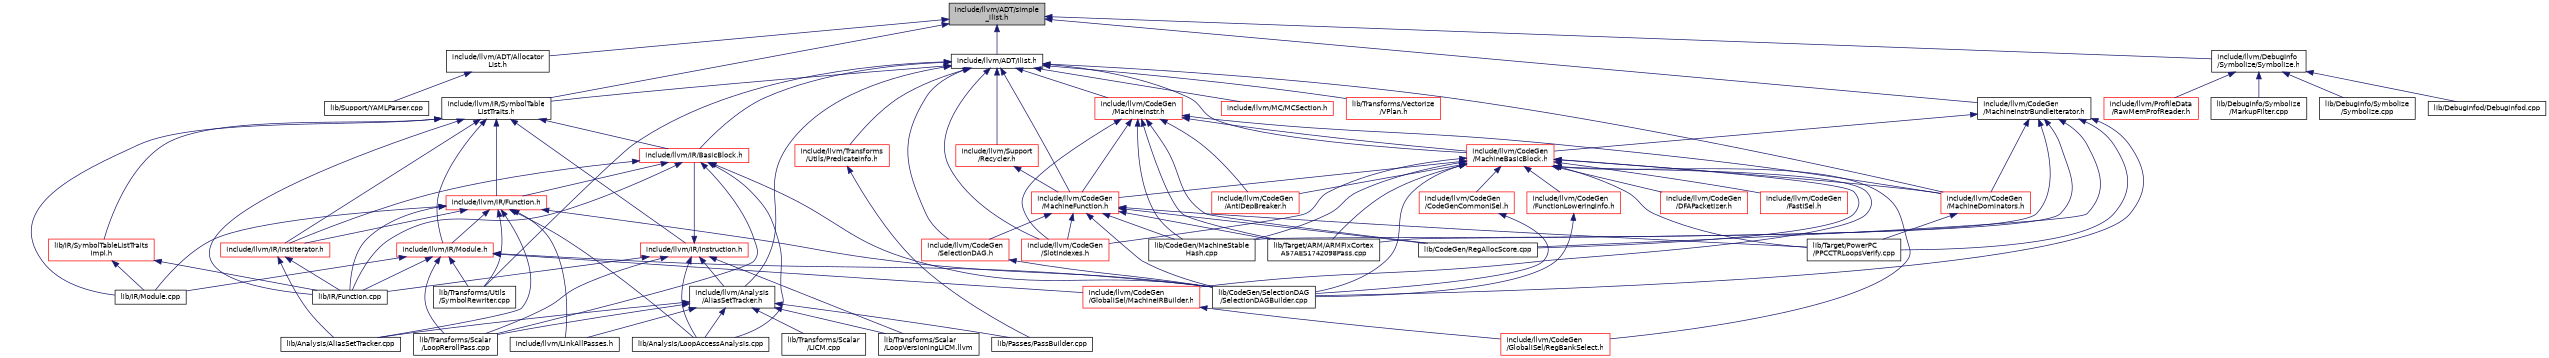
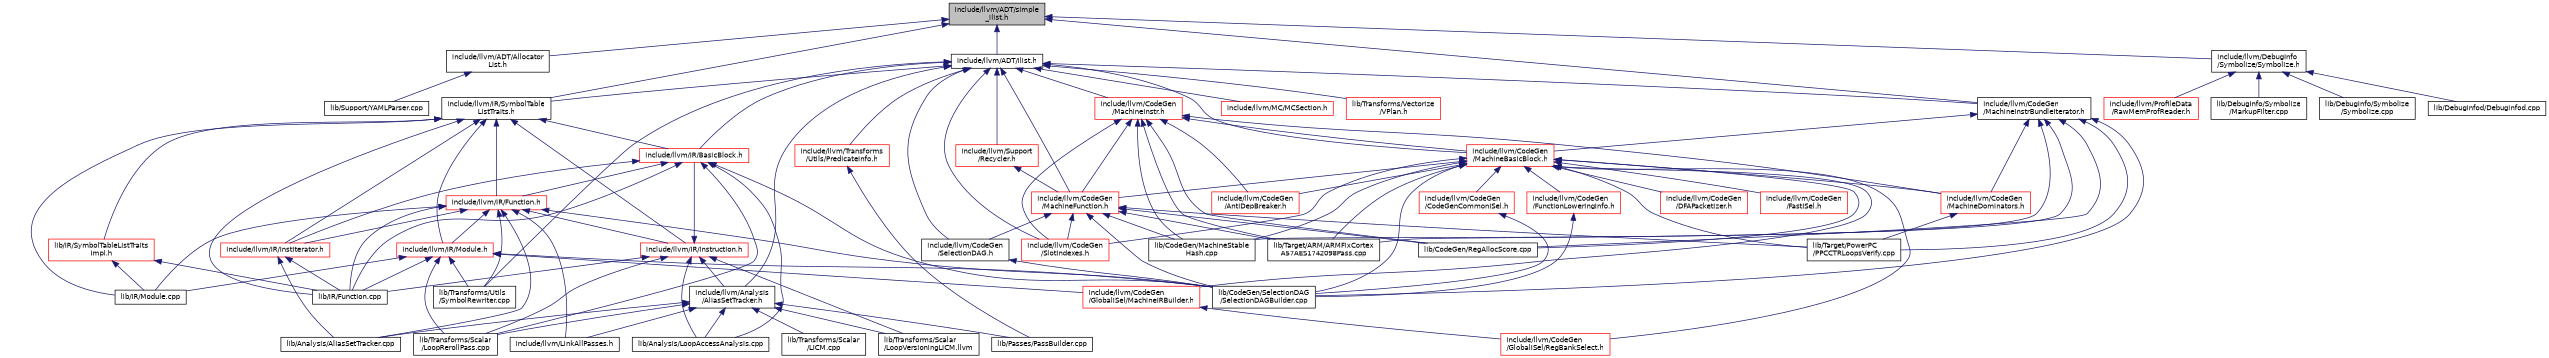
edge "include/llvm/CodeGen /MachineDominators.h" -> "include/llvm/ADT/ilist.h": now "include/llvm/CodeGen /MachineInstrBundleIterator.h" -> "include/llvm/ADT/ilist.h"
node "include/llvm/CodeGen /SelectionDAG.h": color red -> black
edge "lib/Analysis/LoopAccessAnalysis.cpp" -> "include/llvm/IR/Function.h": now "include/llvm/IR/Instruction.h" -> "include/llvm/IR/Function.h"
